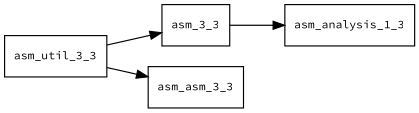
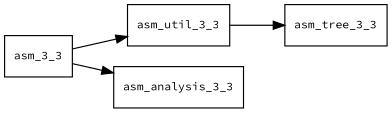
node "asm_analysis_1_3": label "asm_analysis_1_3" -> "asm_analysis_3_3"
edge "asm_util_3_3" -> "asm_3_3": reversed
node "asm_asm_3_3": label "asm_asm_3_3" -> "asm_tree_3_3"
